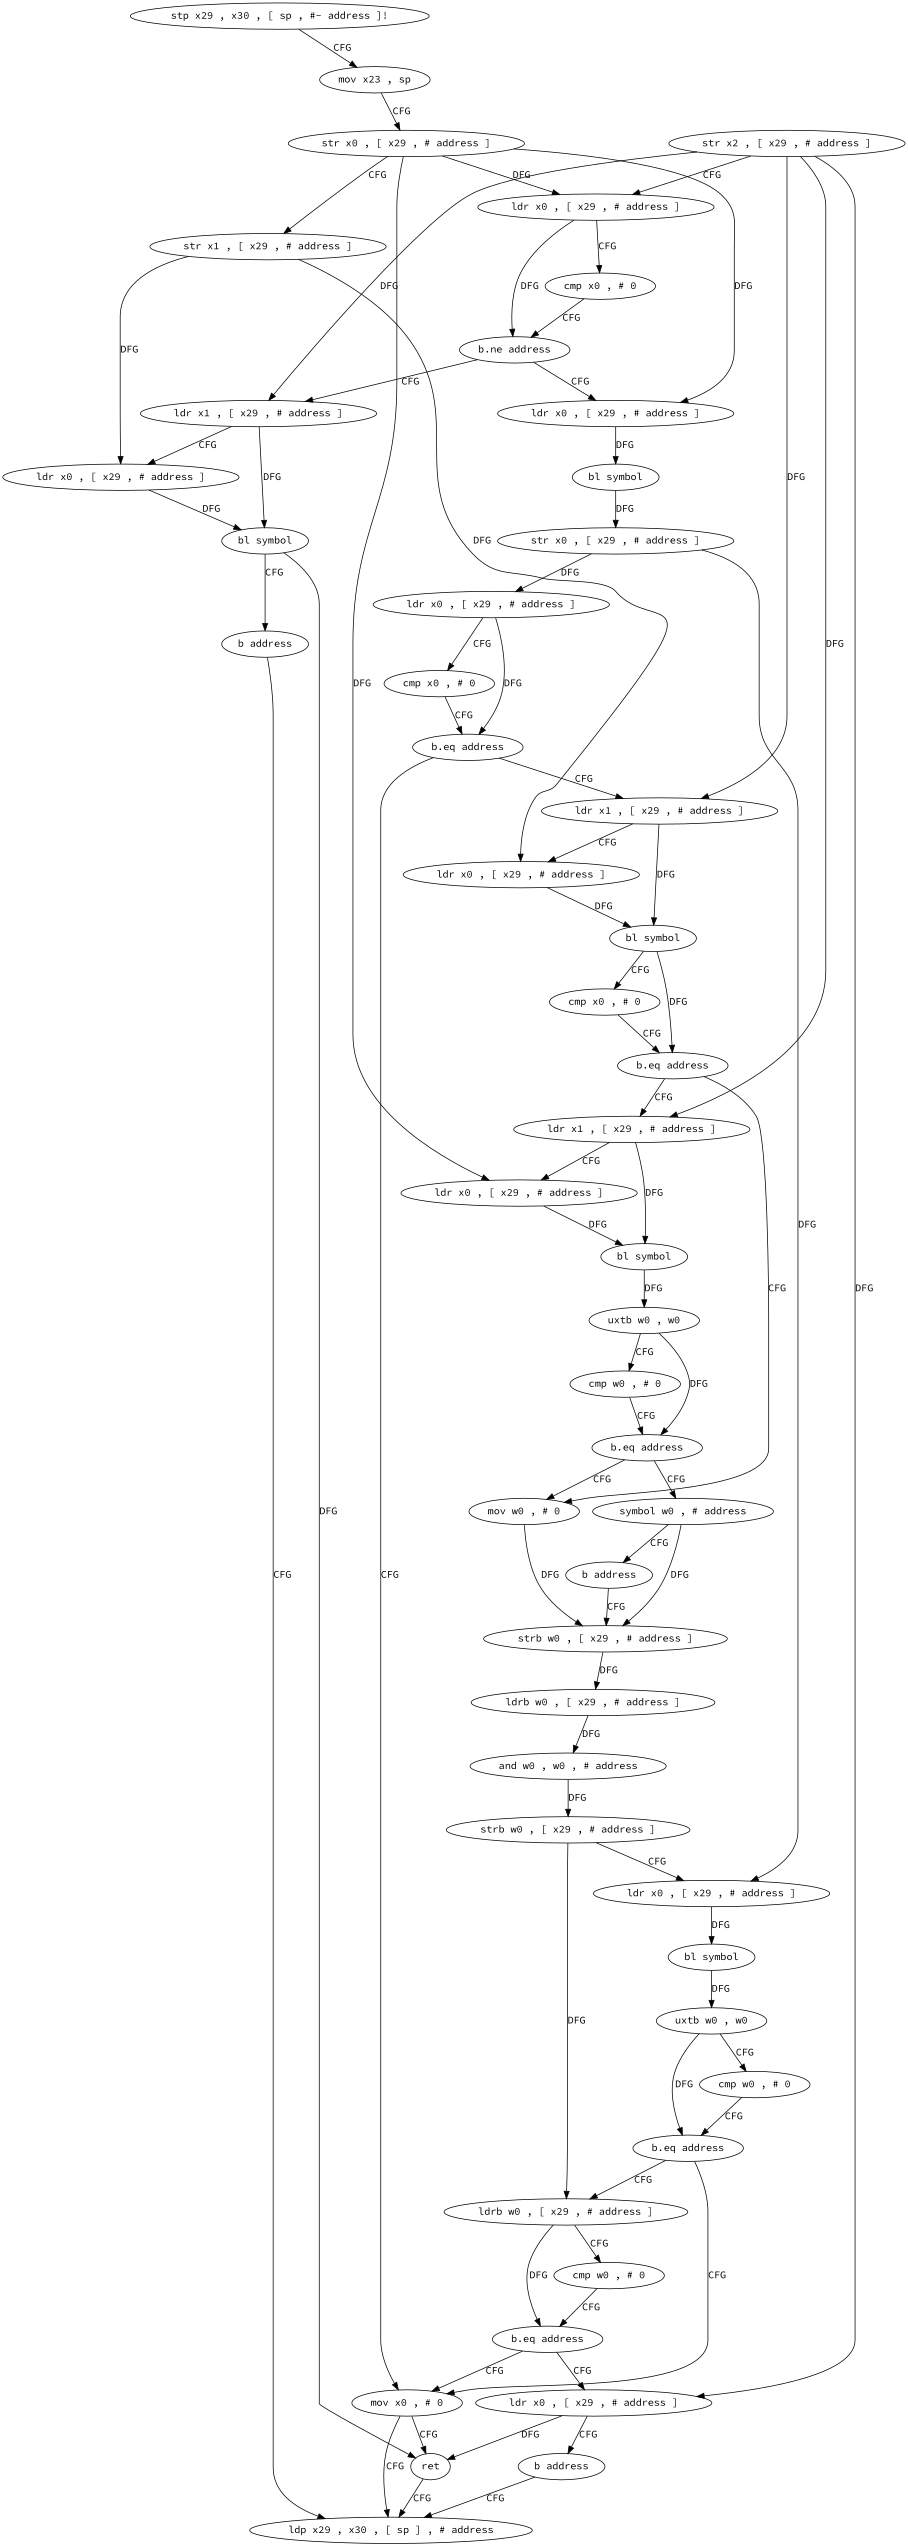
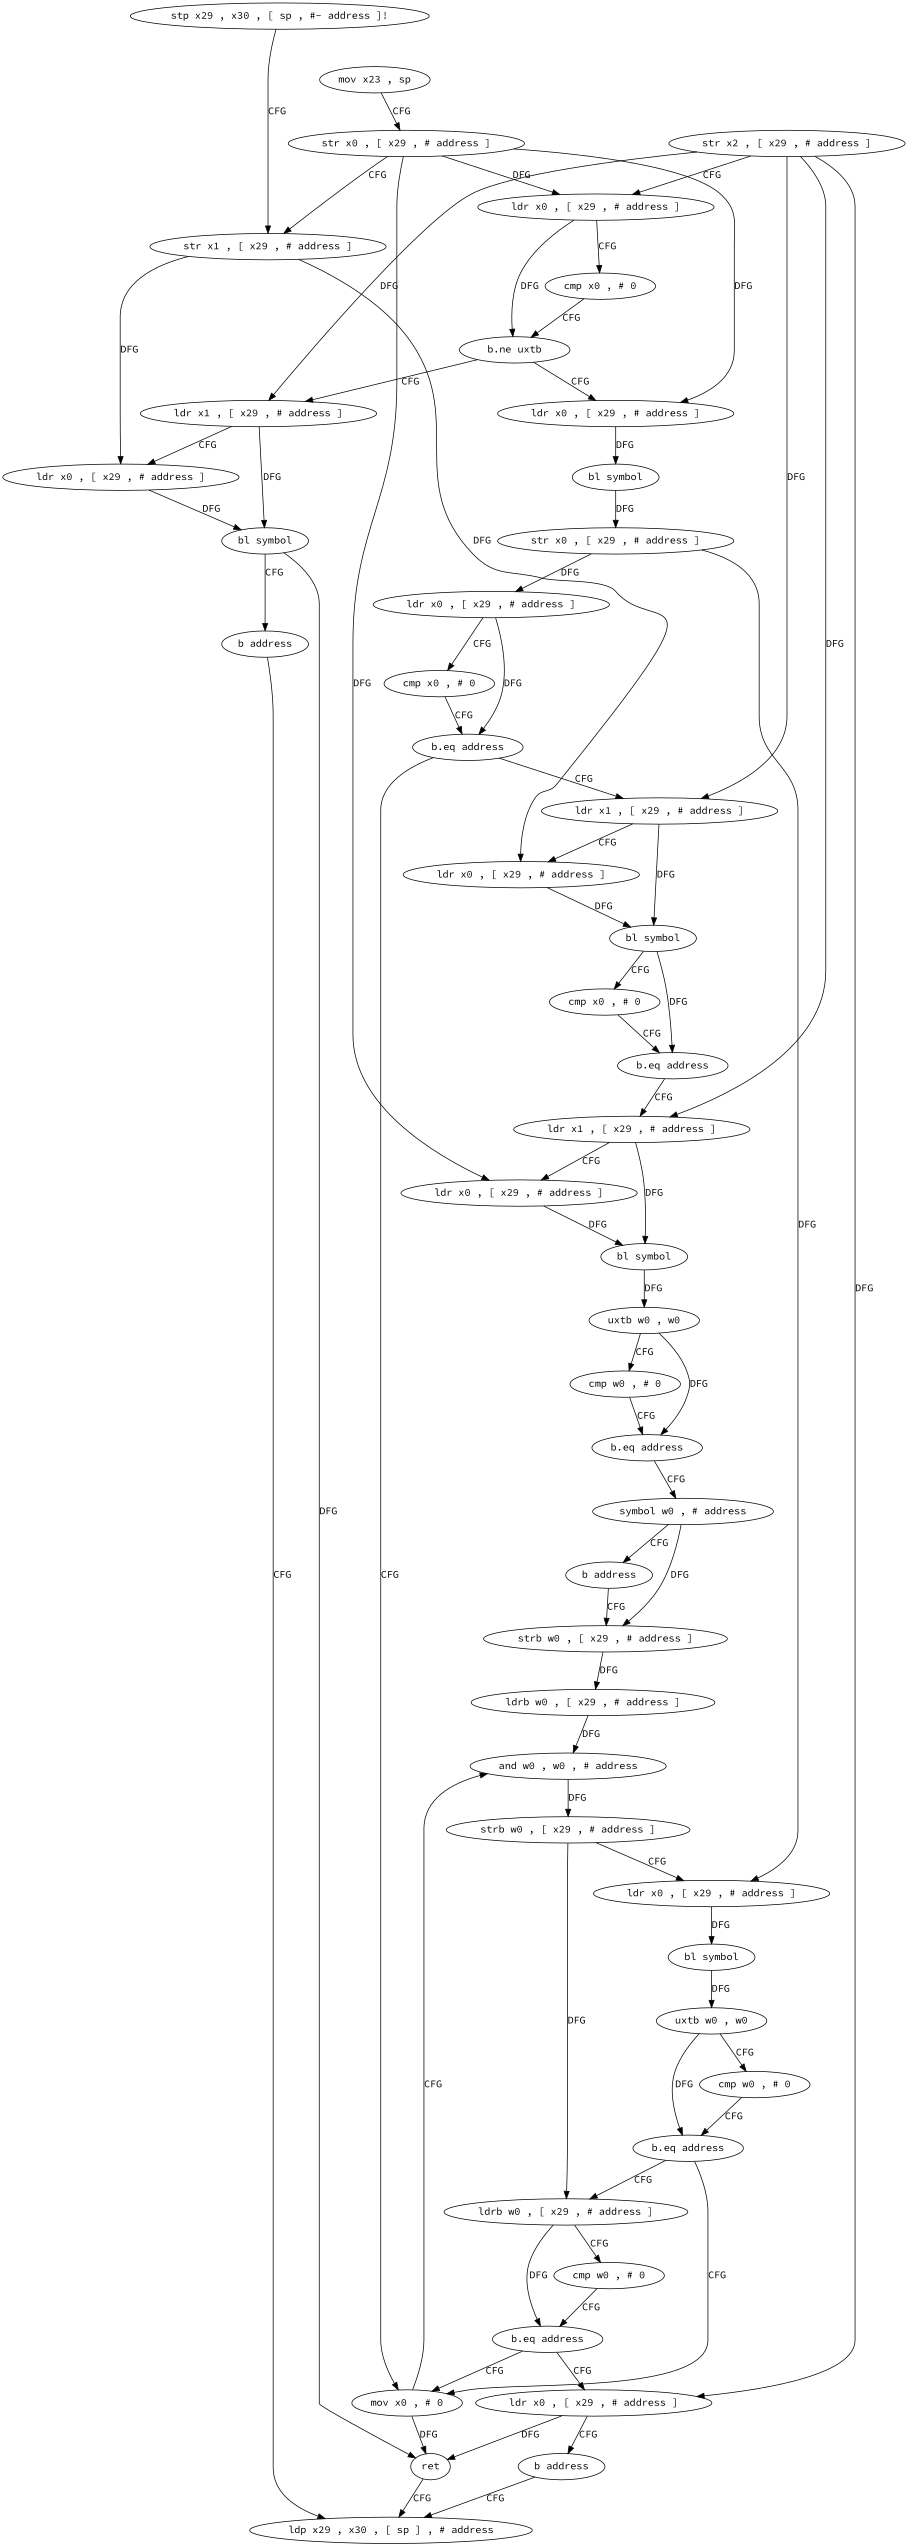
edge "stp x29 , x30 , [ sp , #- address ]!" -> "mov x23 , sp": now "stp x29 , x30 , [ sp , #- address ]!" -> "str x1 , [ x29 , # address ]"
node "b.ne address": label "b.ne address" -> "b.ne uxtb"
node "mov w0 , # 0": removed
edge "mov x0 , # 0" -> "ret": label "CFG" -> "DFG"
edge "mov x0 , # 0" -> "ldp x29 , x30 , [ sp ] , # address": now "mov x0 , # 0" -> "and w0 , w0 , # address"
